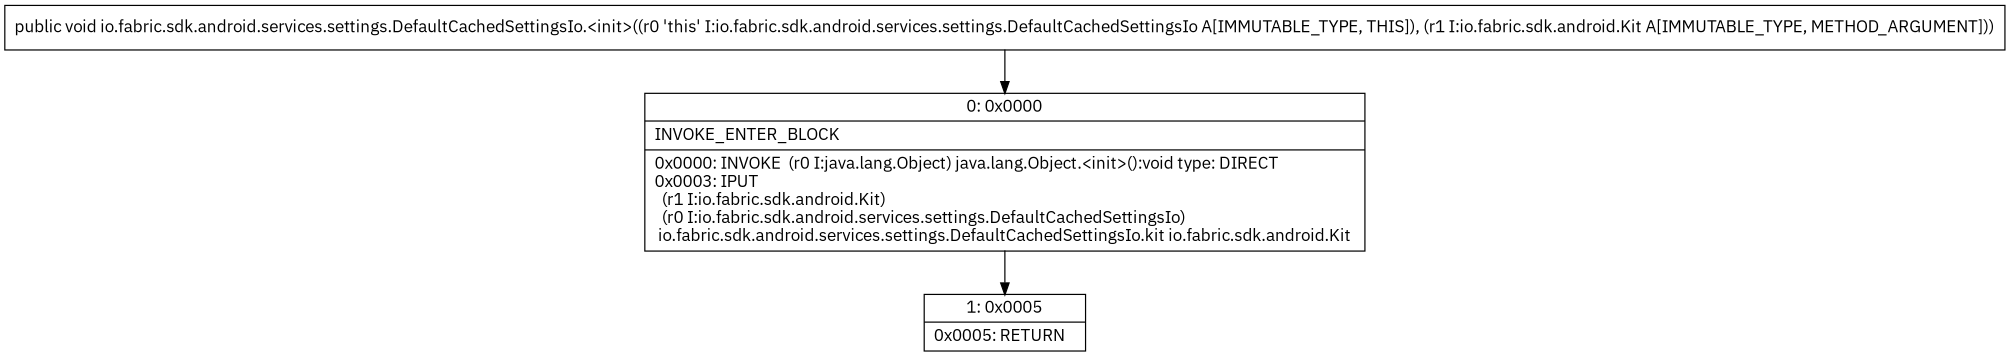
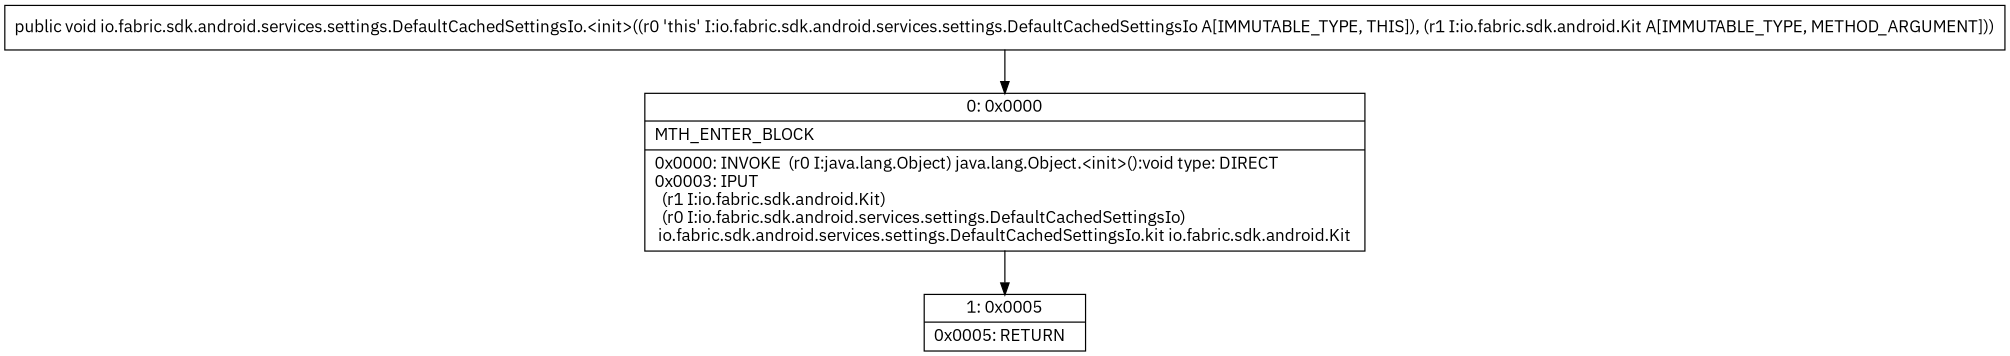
node "0: 0x0000": text "INVOKE_ENTER_BLOCK" -> "MTH_ENTER_BLOCK"
